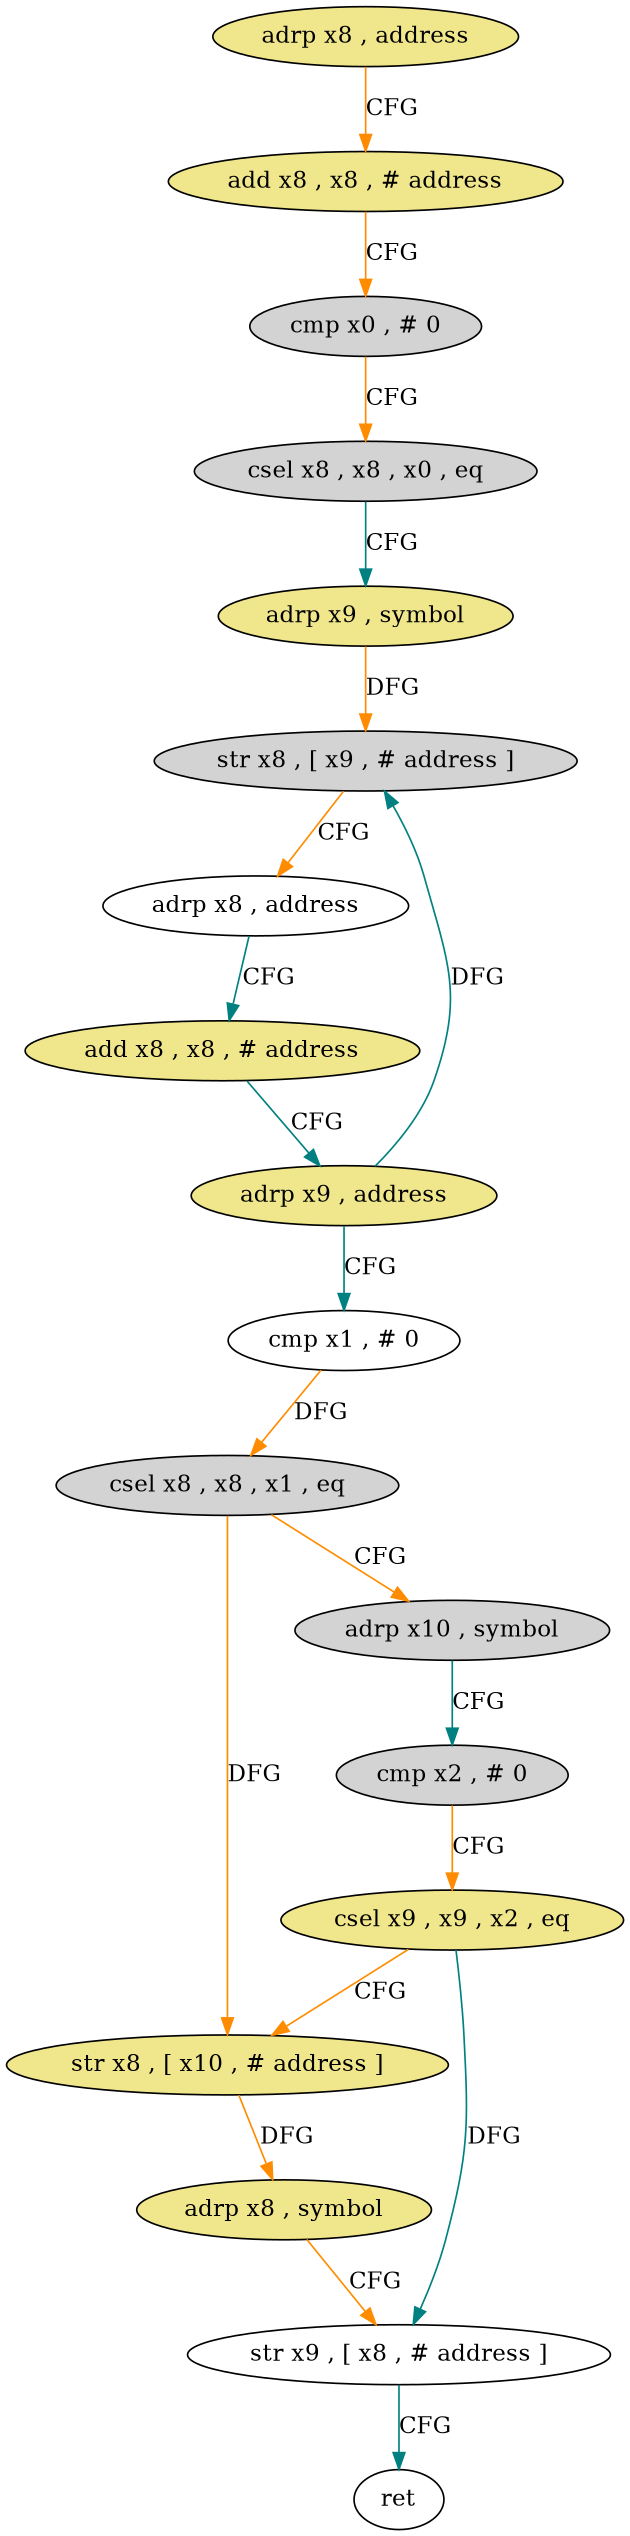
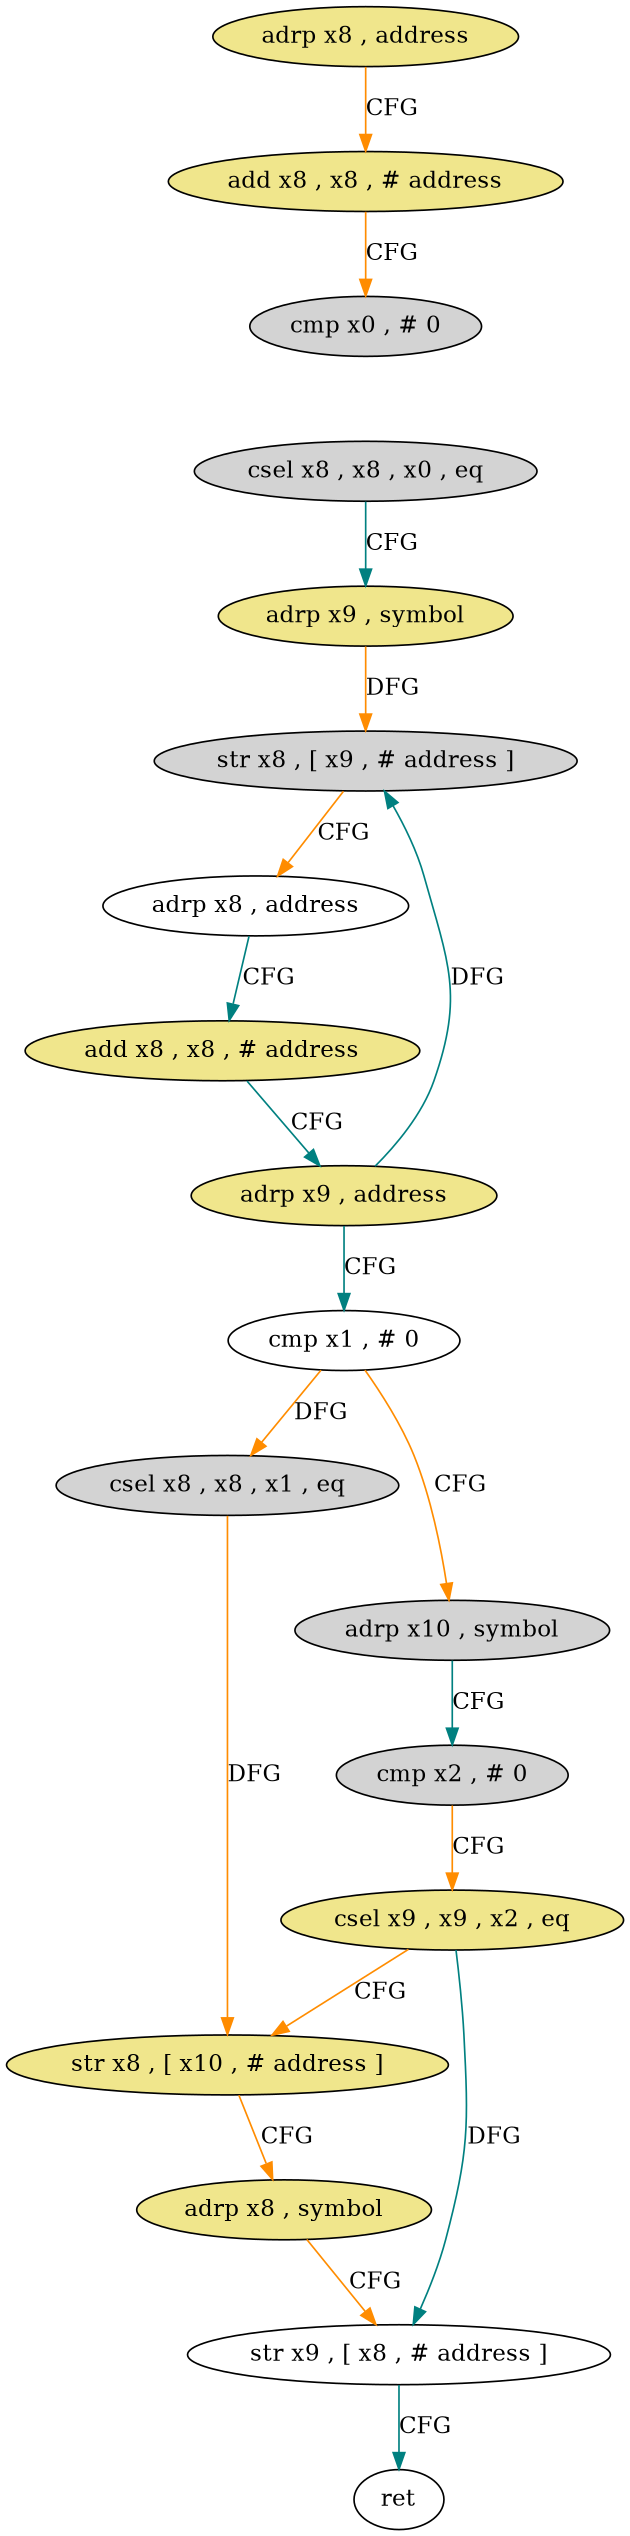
edge "cmp x0 , # 0" -> "csel x8 , x8 , x0 , eq": removed, label "CFG"
edge "csel x8 , x8 , x1 , eq" -> "adrp x10 , symbol": now "cmp x1 , # 0" -> "adrp x10 , symbol"
edge "str x8 , [ x10 , # address ]" -> "adrp x8 , symbol": label "DFG" -> "CFG"
